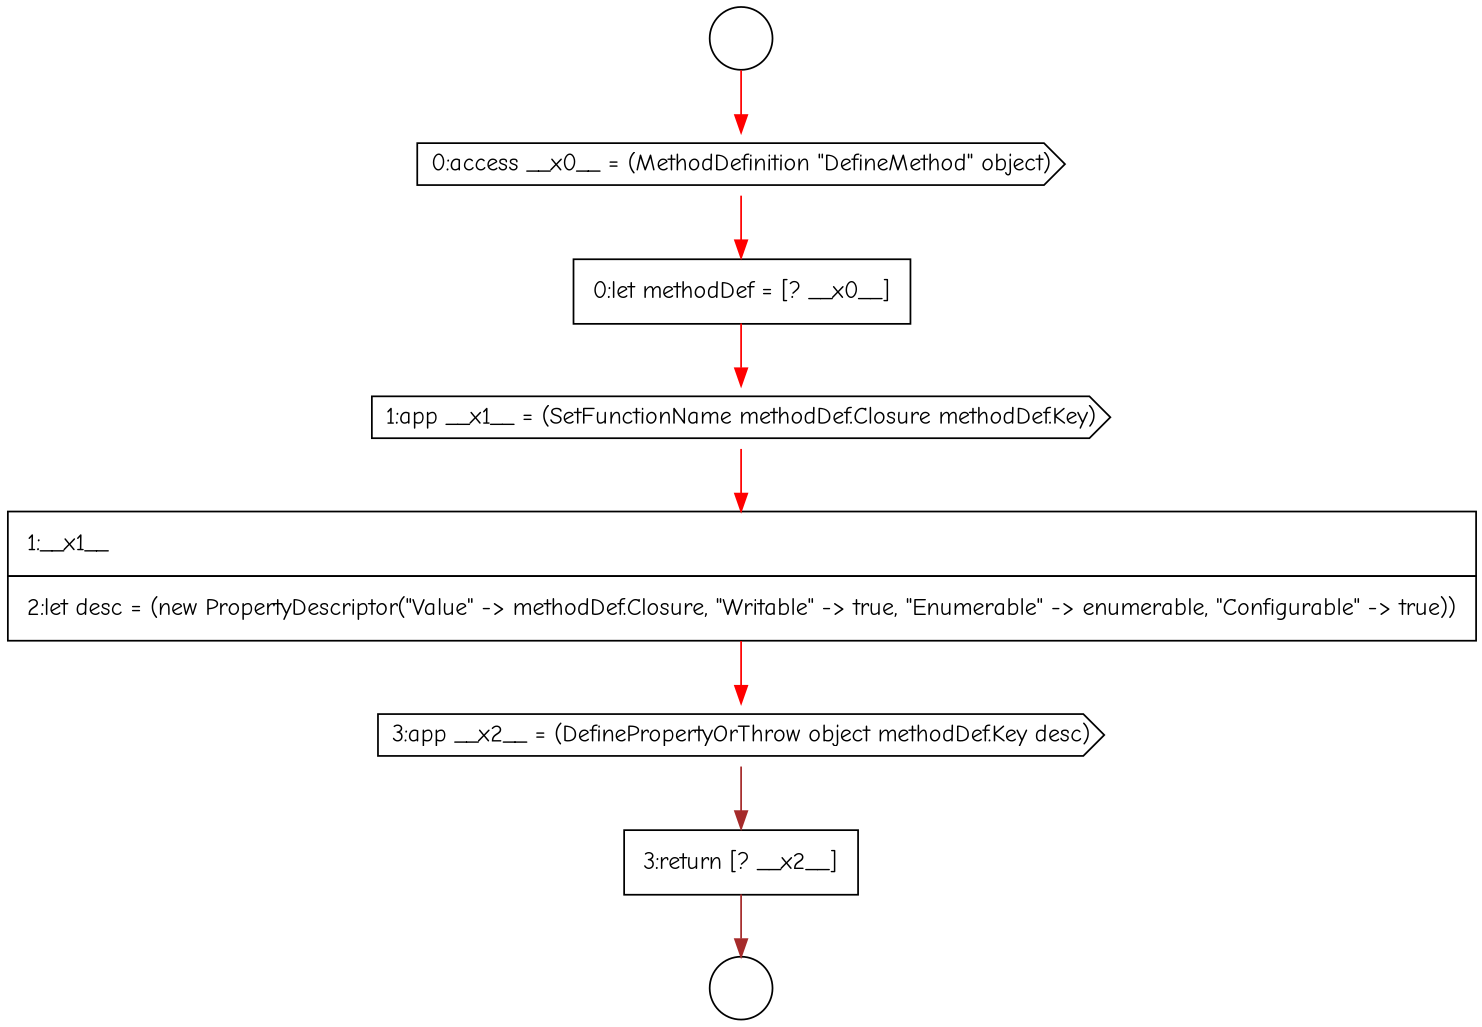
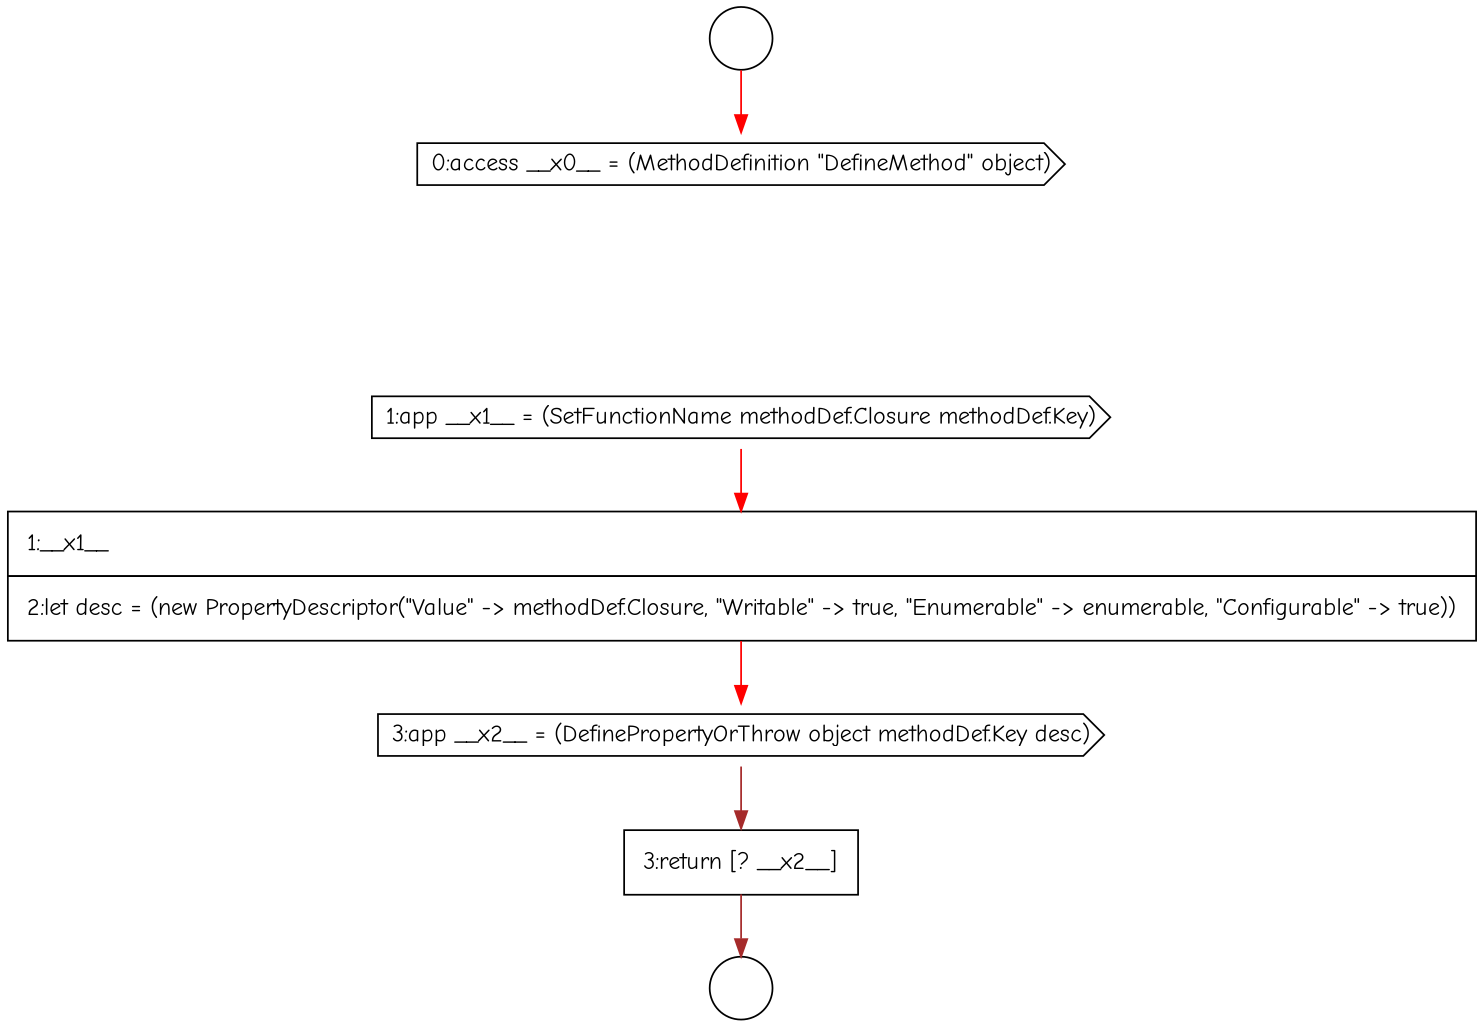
node "0:let methodDef = [? __x0__]": removed
